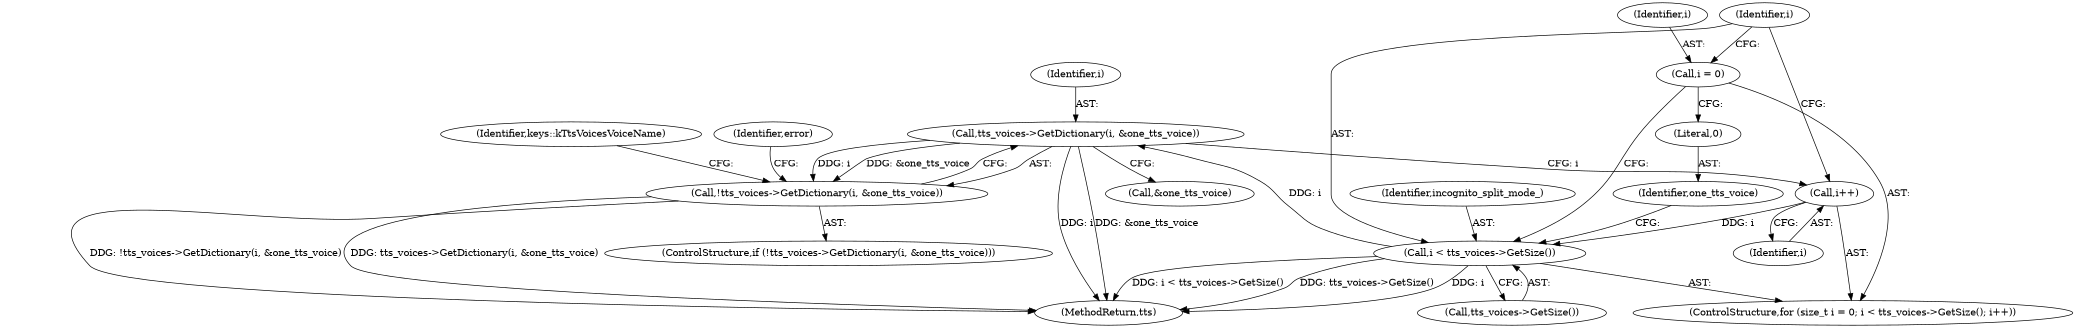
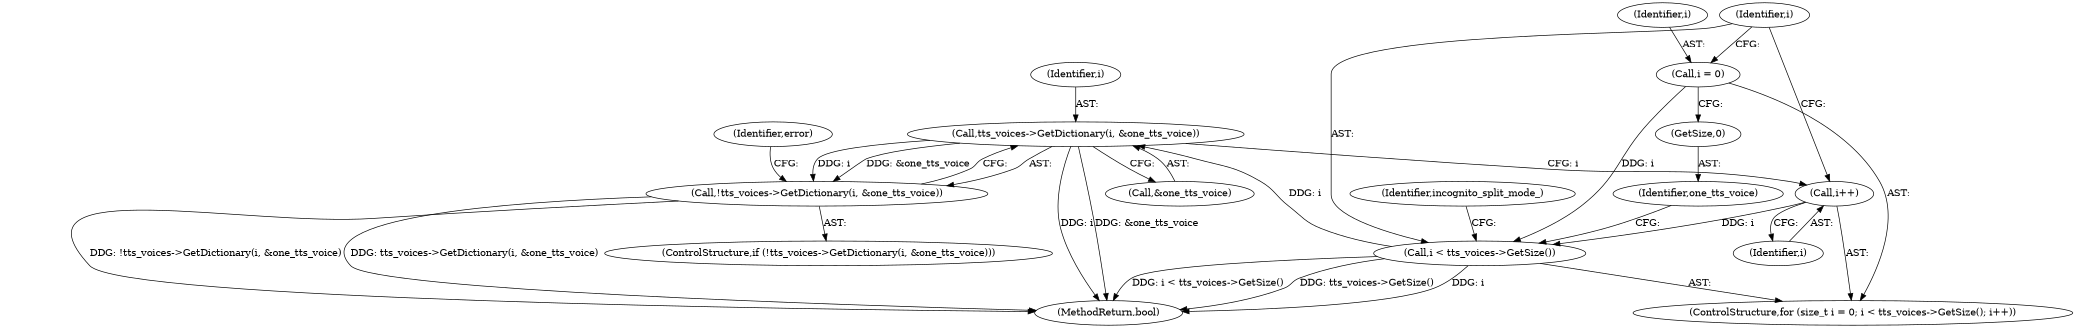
node "(Identifier,keys::kTtsVoicesVoiceName)": removed
node "(Literal,0)": label "(Literal,0)" -> "(GetSize,0)"
edge "(Call,&one_tts_voice)" -> "(Call,tts_voices->GetDictionary(i, &one_tts_voice))": added, label "AST:"
edge "(Call,i = 0)" -> "(Call,i < tts_voices->GetSize())": label "CFG: " -> "DDG: i"
edge "(Identifier,incognito_split_mode_)" -> "(Call,i < tts_voices->GetSize())": label "AST: " -> "CFG: "
node "(MethodReturn,tts)": label "(MethodReturn,tts)" -> "(MethodReturn,bool)"
node "(Call,tts_voices->GetSize())": removed
